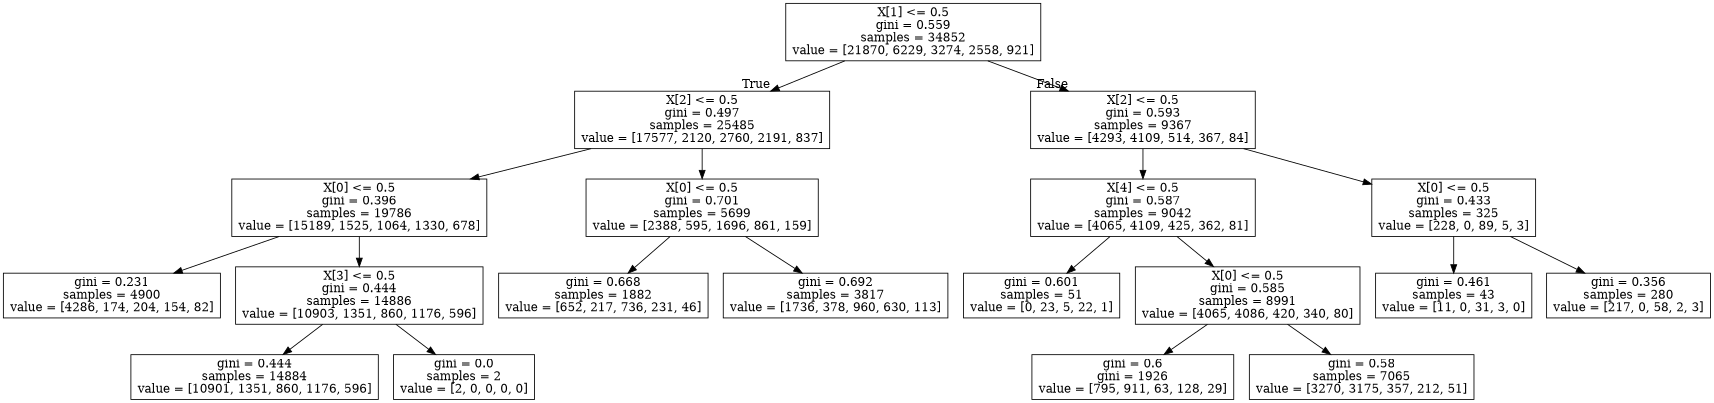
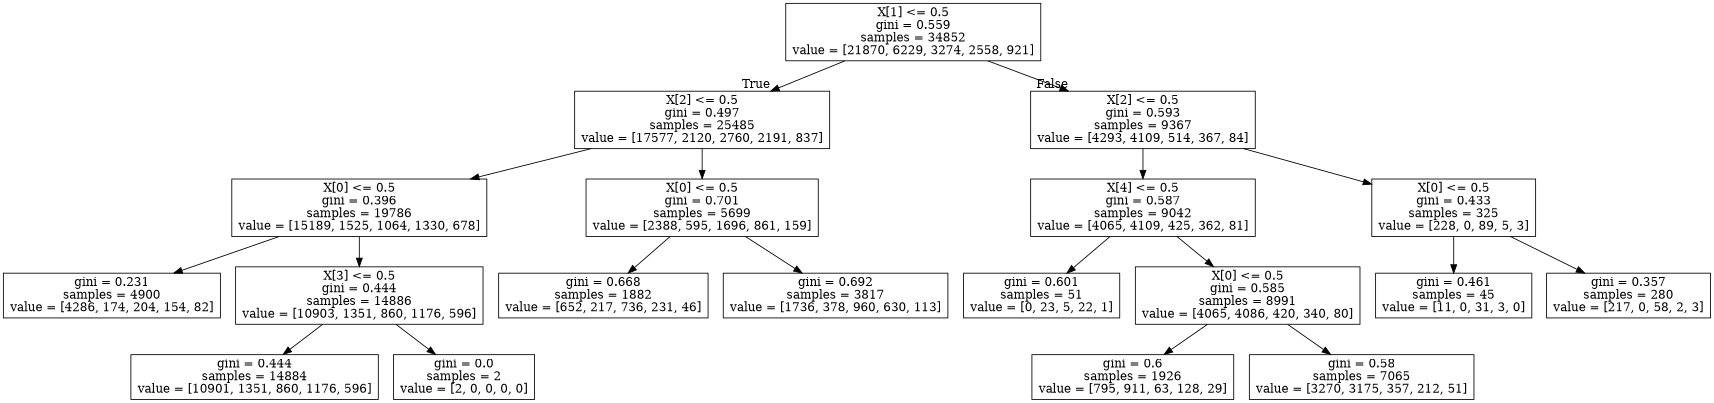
node "gini = 0.461 samples = 43 value = [11, 0, 31, 3, 0]": label "gini = 0.461 samples = 43 value = [11, 0, 31, 3, 0]" -> "gini = 0.461 samples = 45 value = [11, 0, 31, 3, 0]"
node "gini = 0.356 samples = 280 value = [217, 0, 58, 2, 3]": label "gini = 0.356 samples = 280 value = [217, 0, 58, 2, 3]" -> "gini = 0.357 samples = 280 value = [217, 0, 58, 2, 3]"
node "gini = 0.6 gini = 1926 value = [795, 911, 63, 128, 29]": label "gini = 0.6 gini = 1926 value = [795, 911, 63, 128, 29]" -> "gini = 0.6 samples = 1926 value = [795, 911, 63, 128, 29]"
